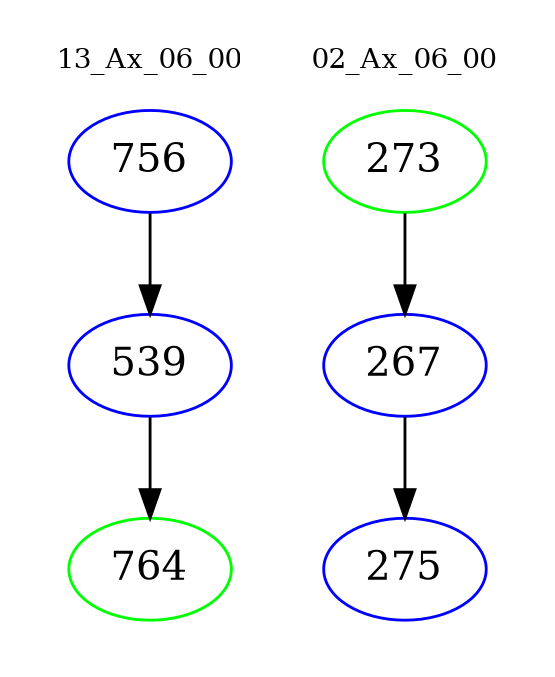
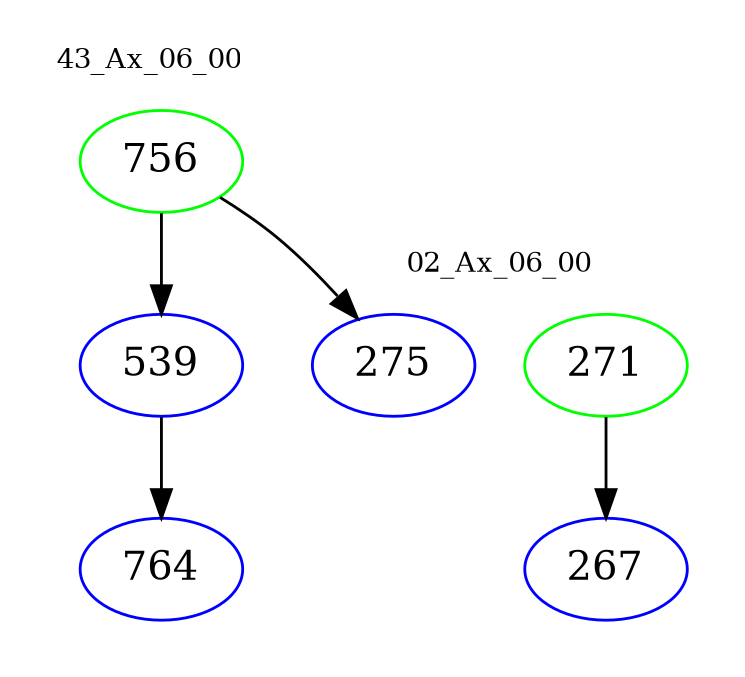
cluster "13_Ax_06_00": label "13_Ax_06_00" -> "43_Ax_06_00"
node "756": color blue -> green
node "273": label "273" -> "271"
edge "267" -> "275": now "756" -> "275"
node "764": color green -> blue
